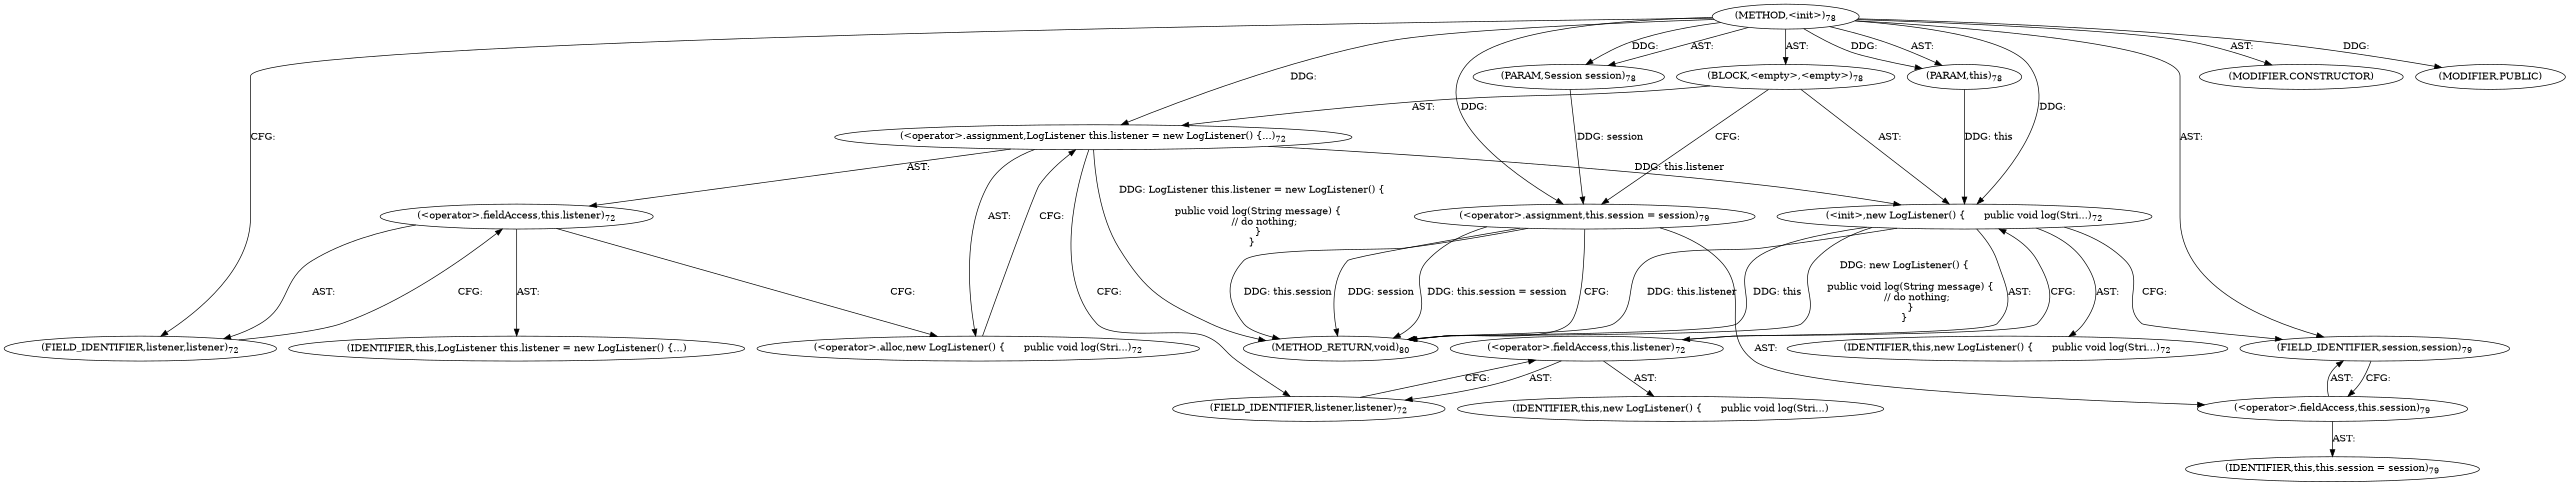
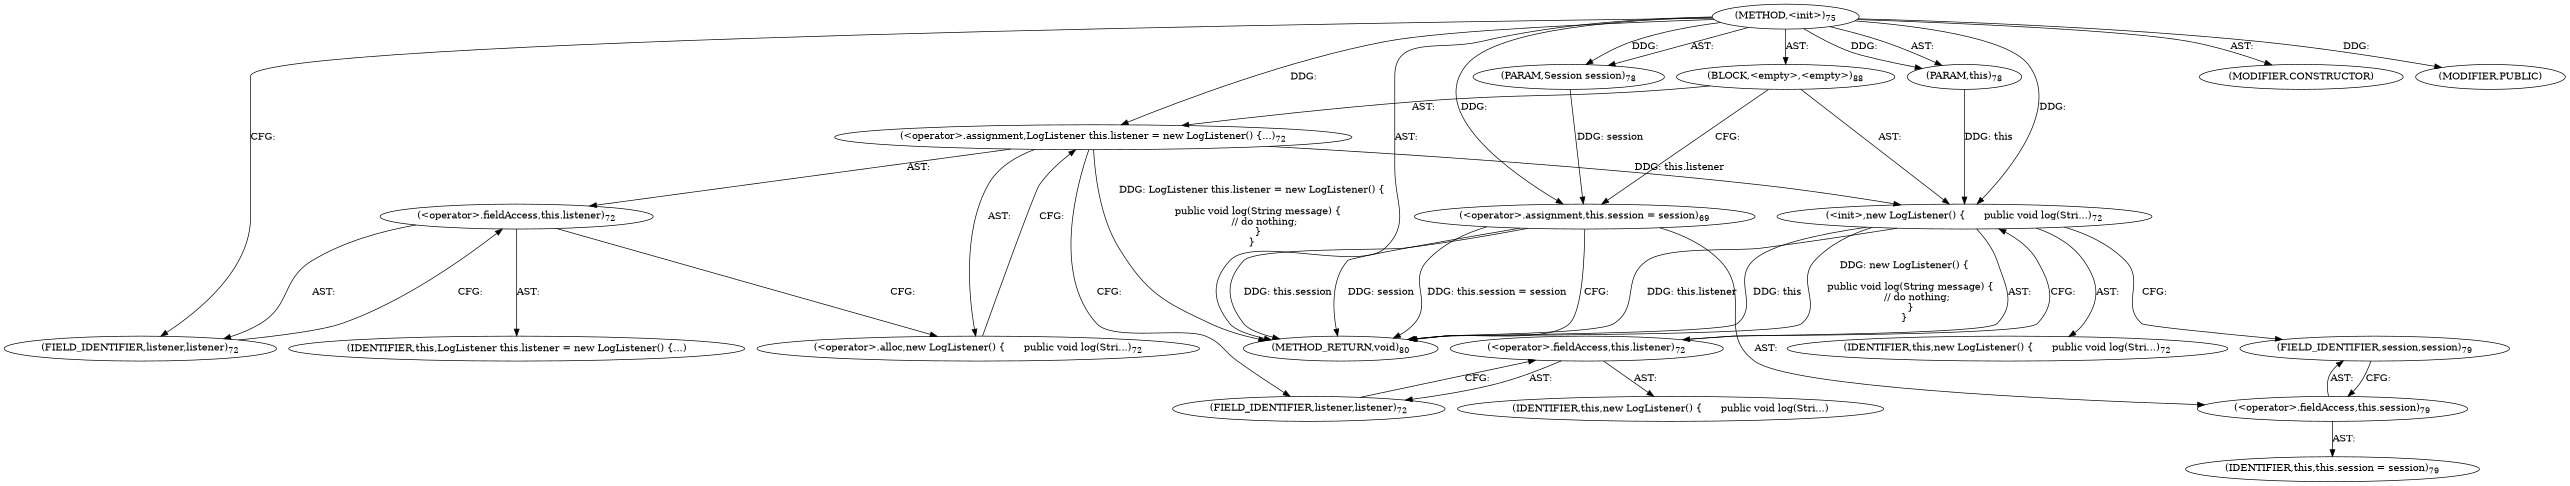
node "(METHOD,<init>)": text "78" -> "75"
node "(BLOCK,<empty>,<empty>)": text "78" -> "88"
edge "(METHOD,<init>)" -> "(FIELD_IDENTIFIER,session,session)": now "(METHOD,<init>)" -> "(METHOD_RETURN,void)"
node "(<operator>.assignment,this.session = session)": text "79" -> "69"
